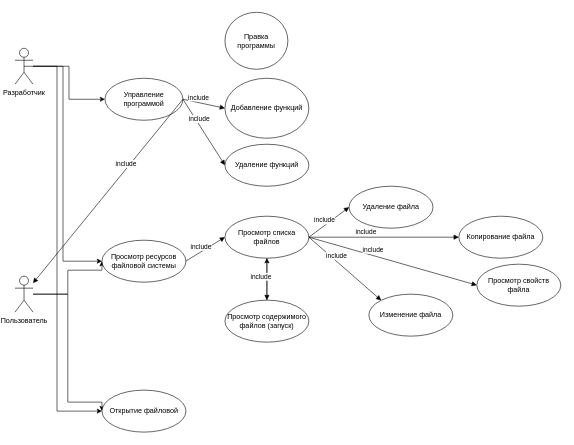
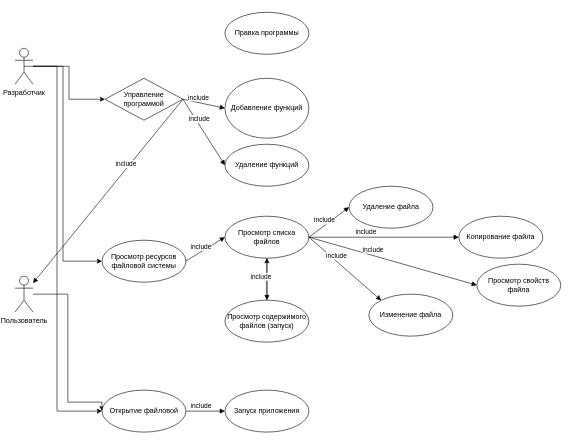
node "Правка программы": size 63x57 -> 84x42
node "Управление программой": shape ellipse -> diamond
edge "Пользователь" -> "Просмотр ресурсов файловой системы": removed
edge "Открытие файловой" -> "Запуск приложения": added, label "include"
node "Запуск приложения": added
